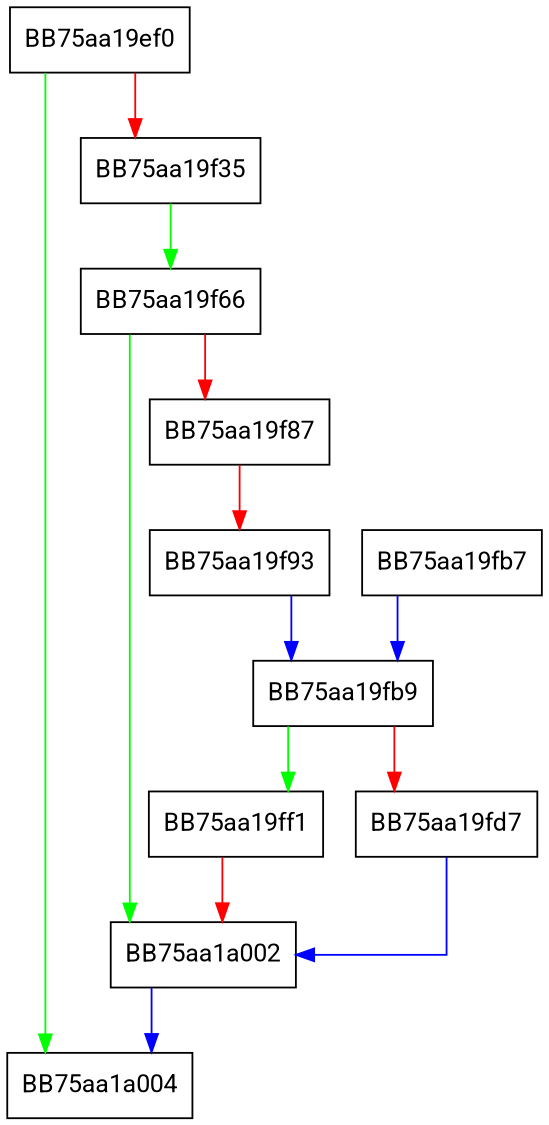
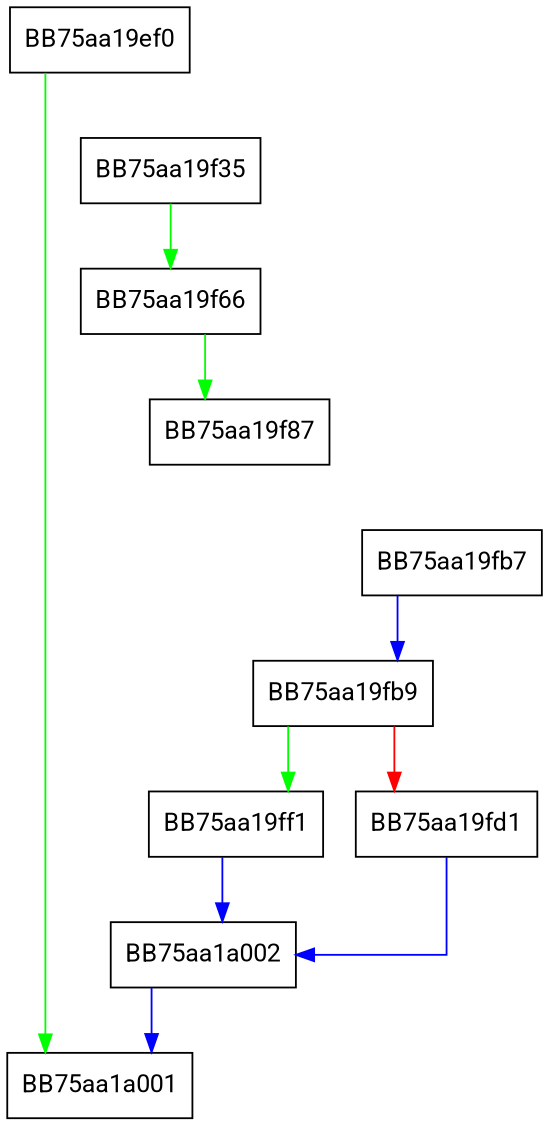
edge "BB75aa19ef0" -> "BB75aa19f35": removed
edge "BB75aa19f66" -> "BB75aa19f87": color red -> green
node "BB75aa19f93": removed
edge "BB75aa19f66" -> "BB75aa1a002": removed
node "BB75aa19fd7": label "BB75aa19fd7" -> "BB75aa19fd1"
edge "BB75aa19ff1" -> "BB75aa1a002": color red -> blue
node "BB75aa1a004": label "BB75aa1a004" -> "BB75aa1a001"
